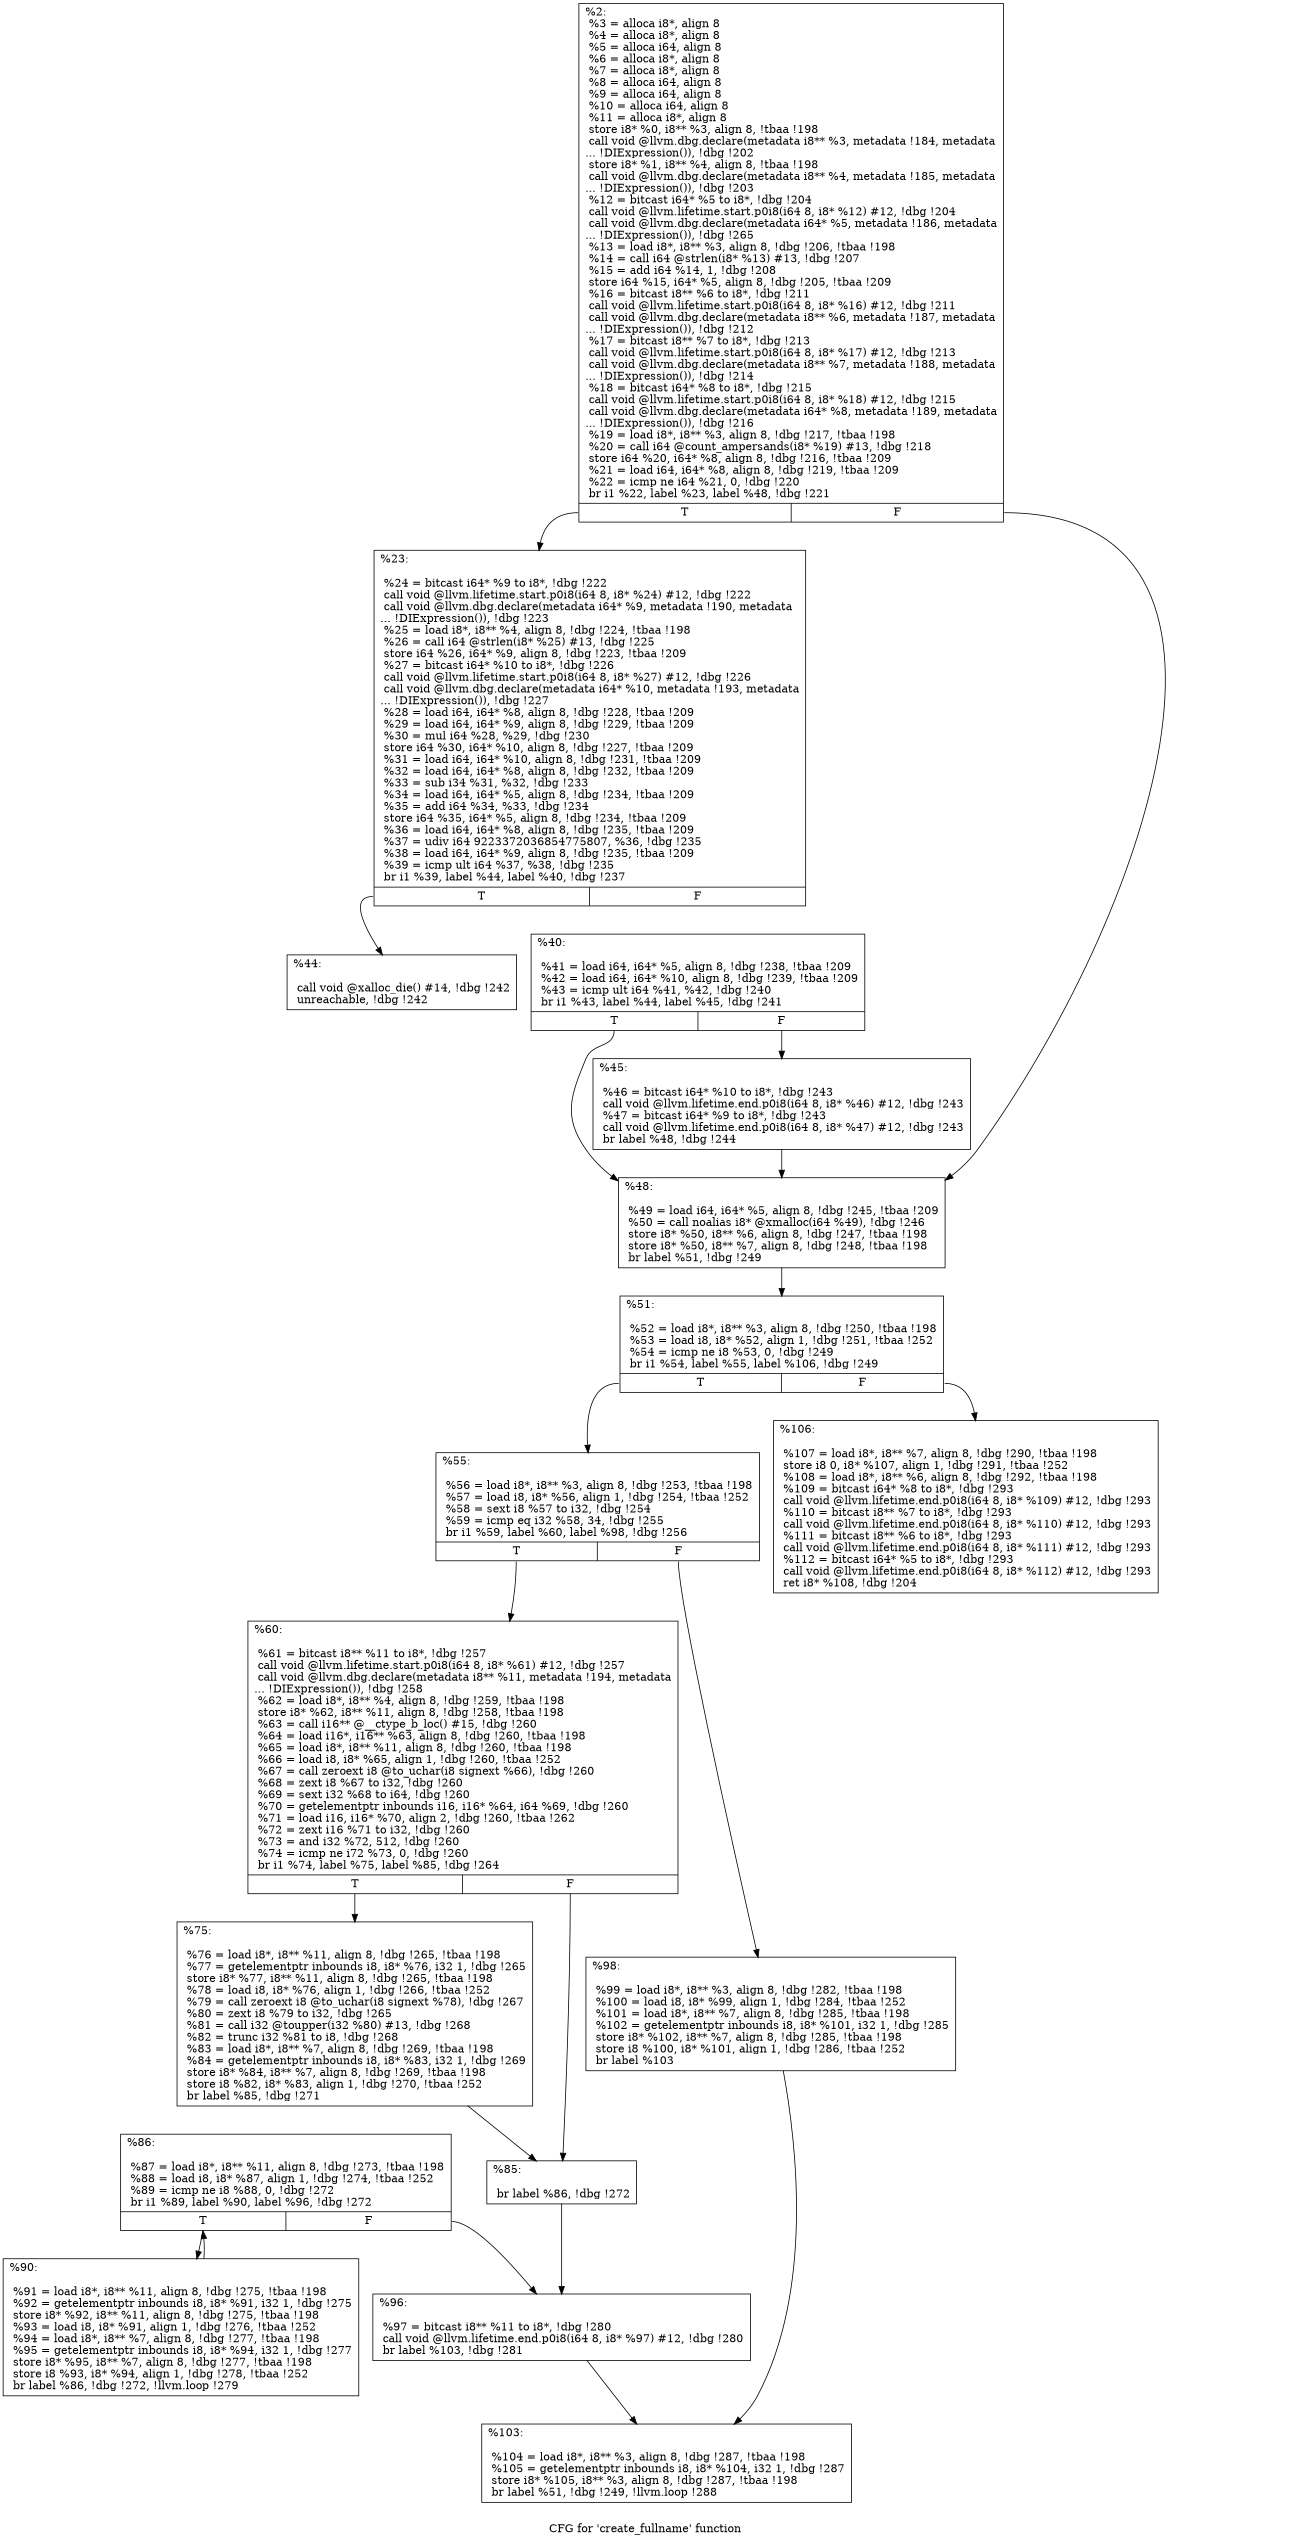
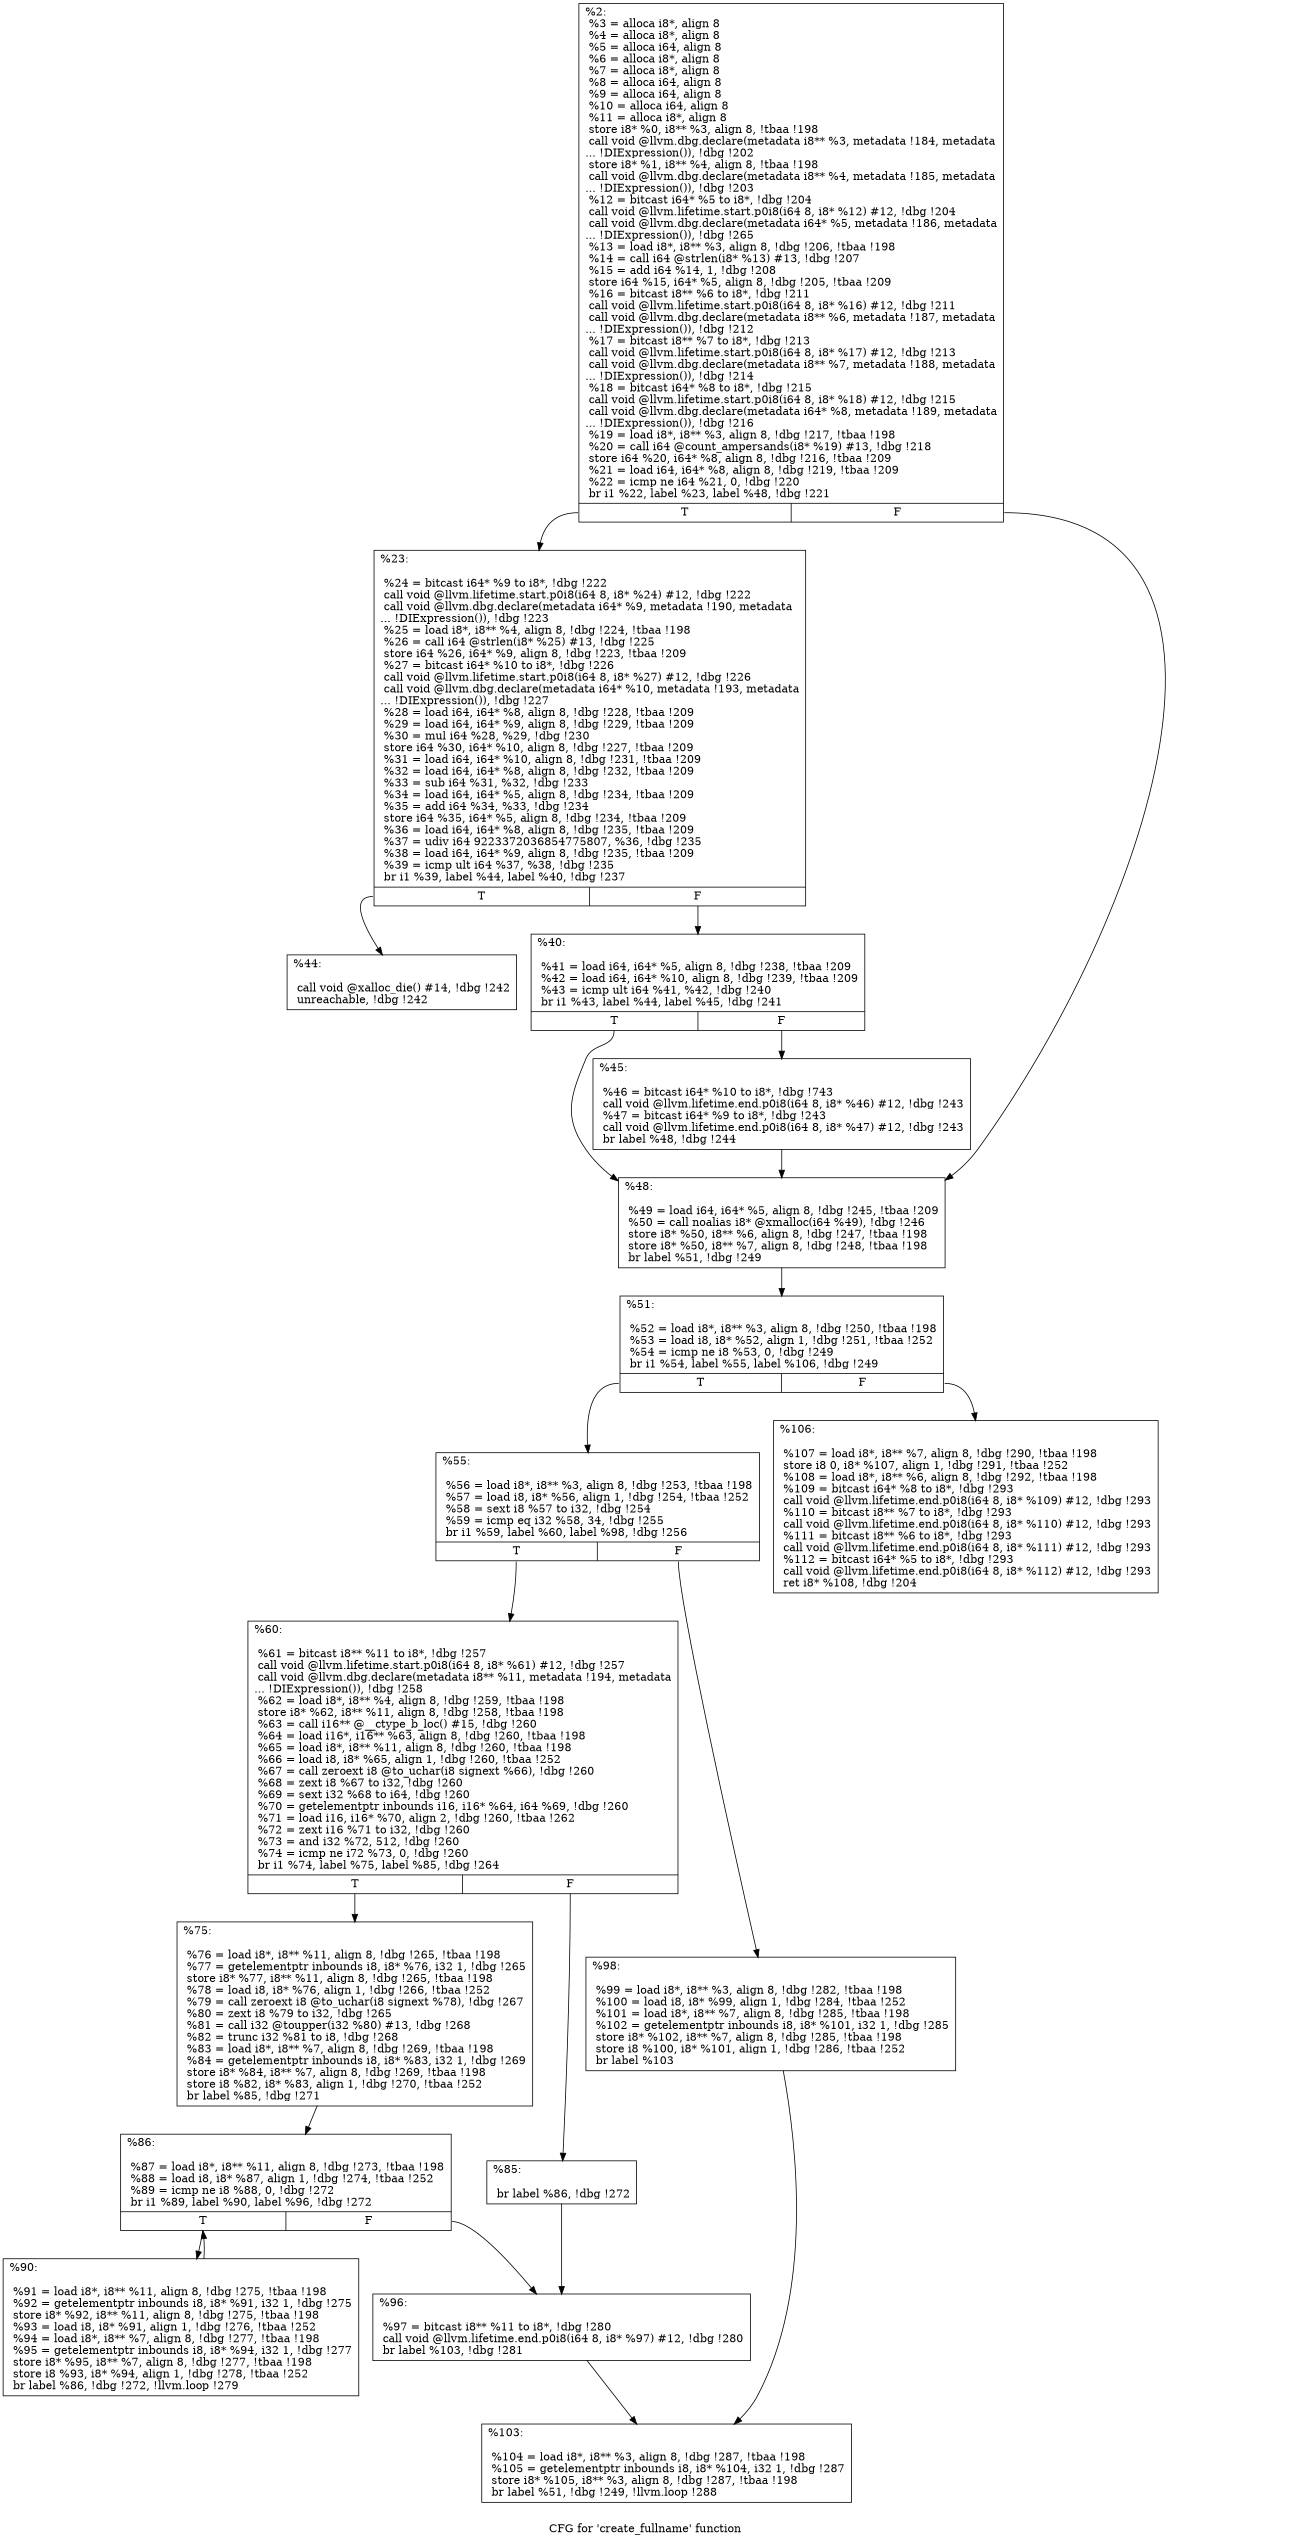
node "%23:": text "%33 = sub i34 %31, %32, !dbg !233" -> "%33 = sub i64 %31, %32, !dbg !233"
edge "%23:" -> "%40:": added
node "%45:": text "%46 = bitcast i64* %10 to i8*, !dbg !243" -> "%46 = bitcast i64* %10 to i8*, !dbg !743"
edge "%75:" -> "%85:": now "%75:" -> "%86:"
